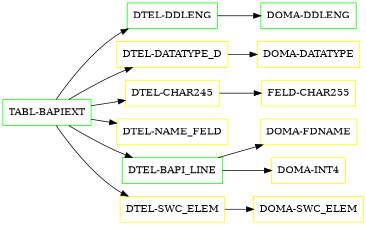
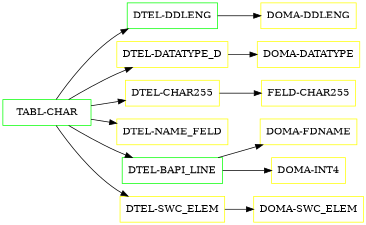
node "DOMA-DDLENG": color green -> yellow
node "DTEL-CHAR245": label "DTEL-CHAR245" -> "DTEL-CHAR255"
node "TABL-BAPIEXT": label "TABL-BAPIEXT" -> "TABL-CHAR"
